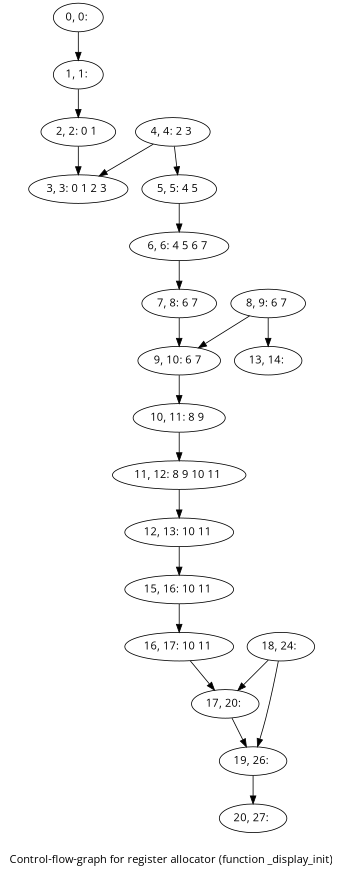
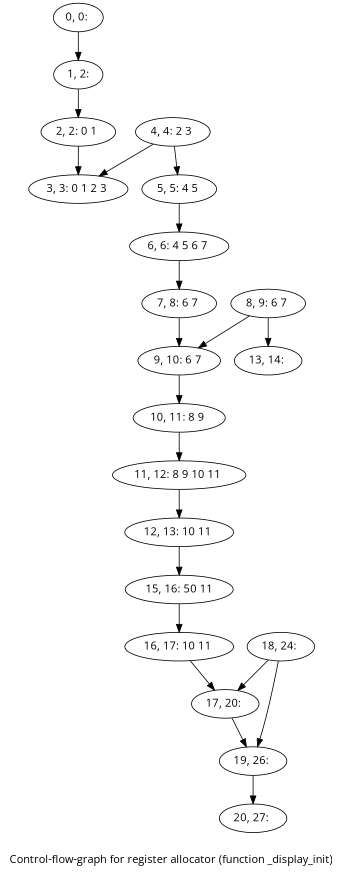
node "1, 1:": label "1, 1:" -> "1, 2:"
node "15, 16: 10 11": label "15, 16: 10 11" -> "15, 16: 50 11"
